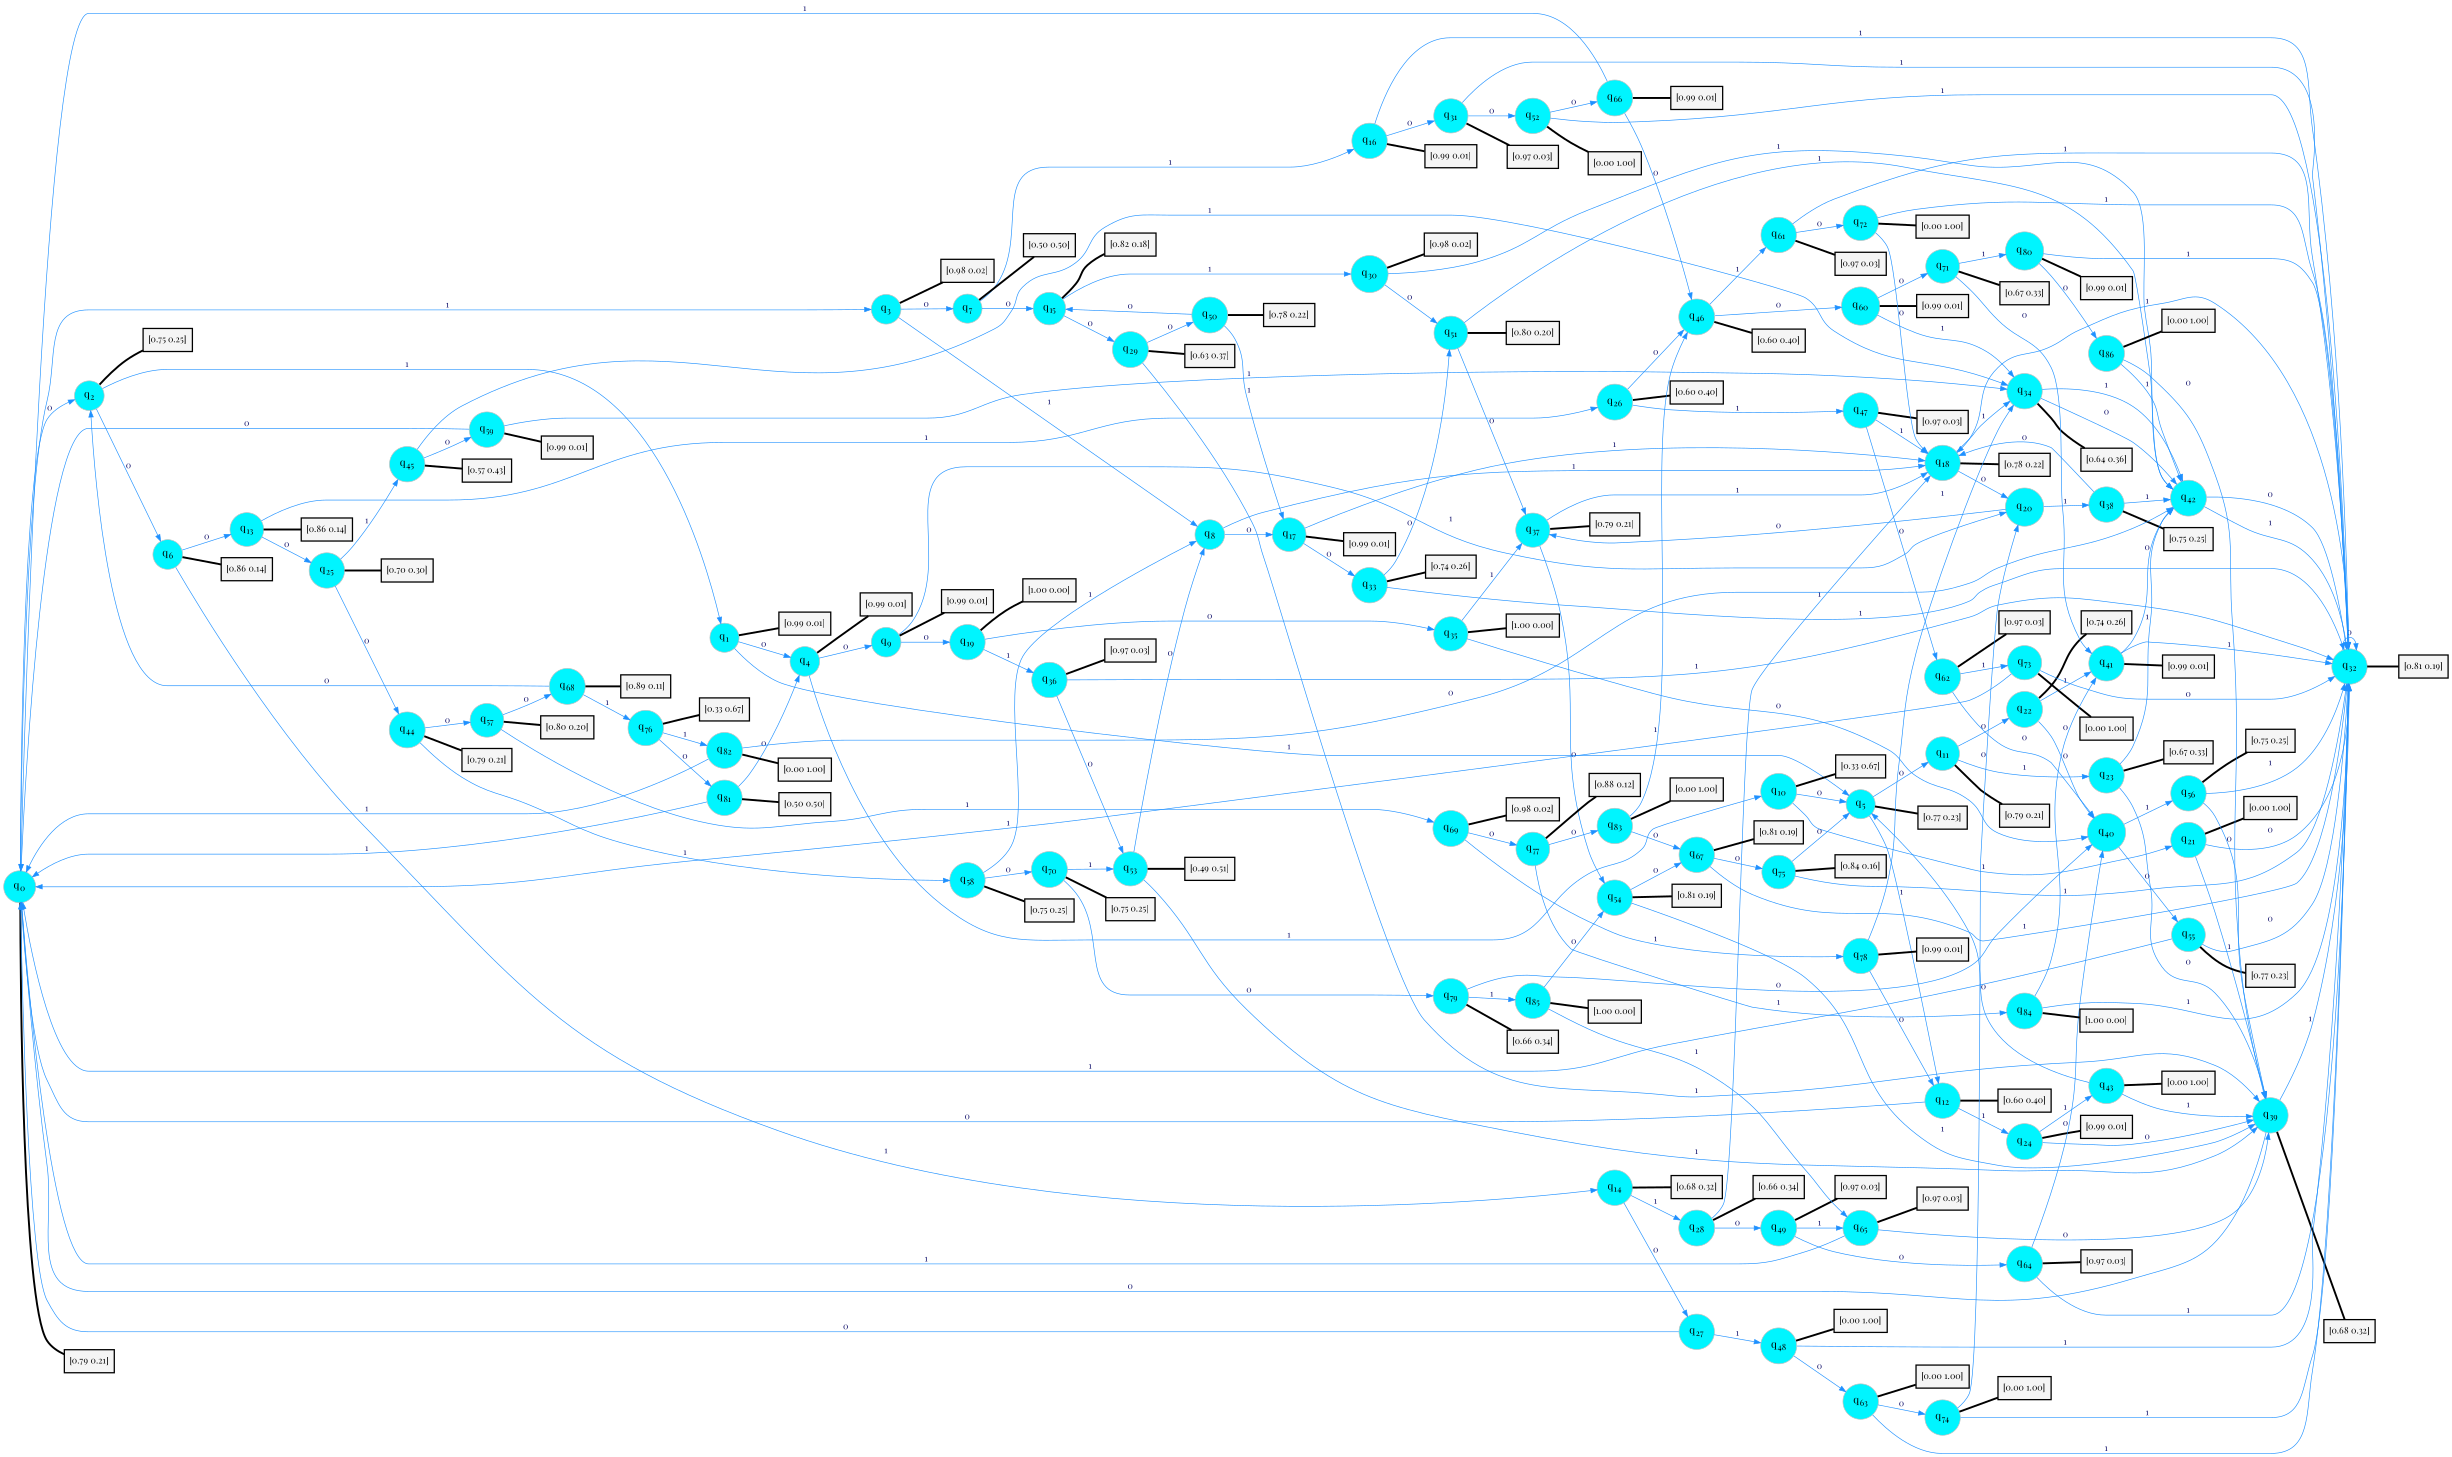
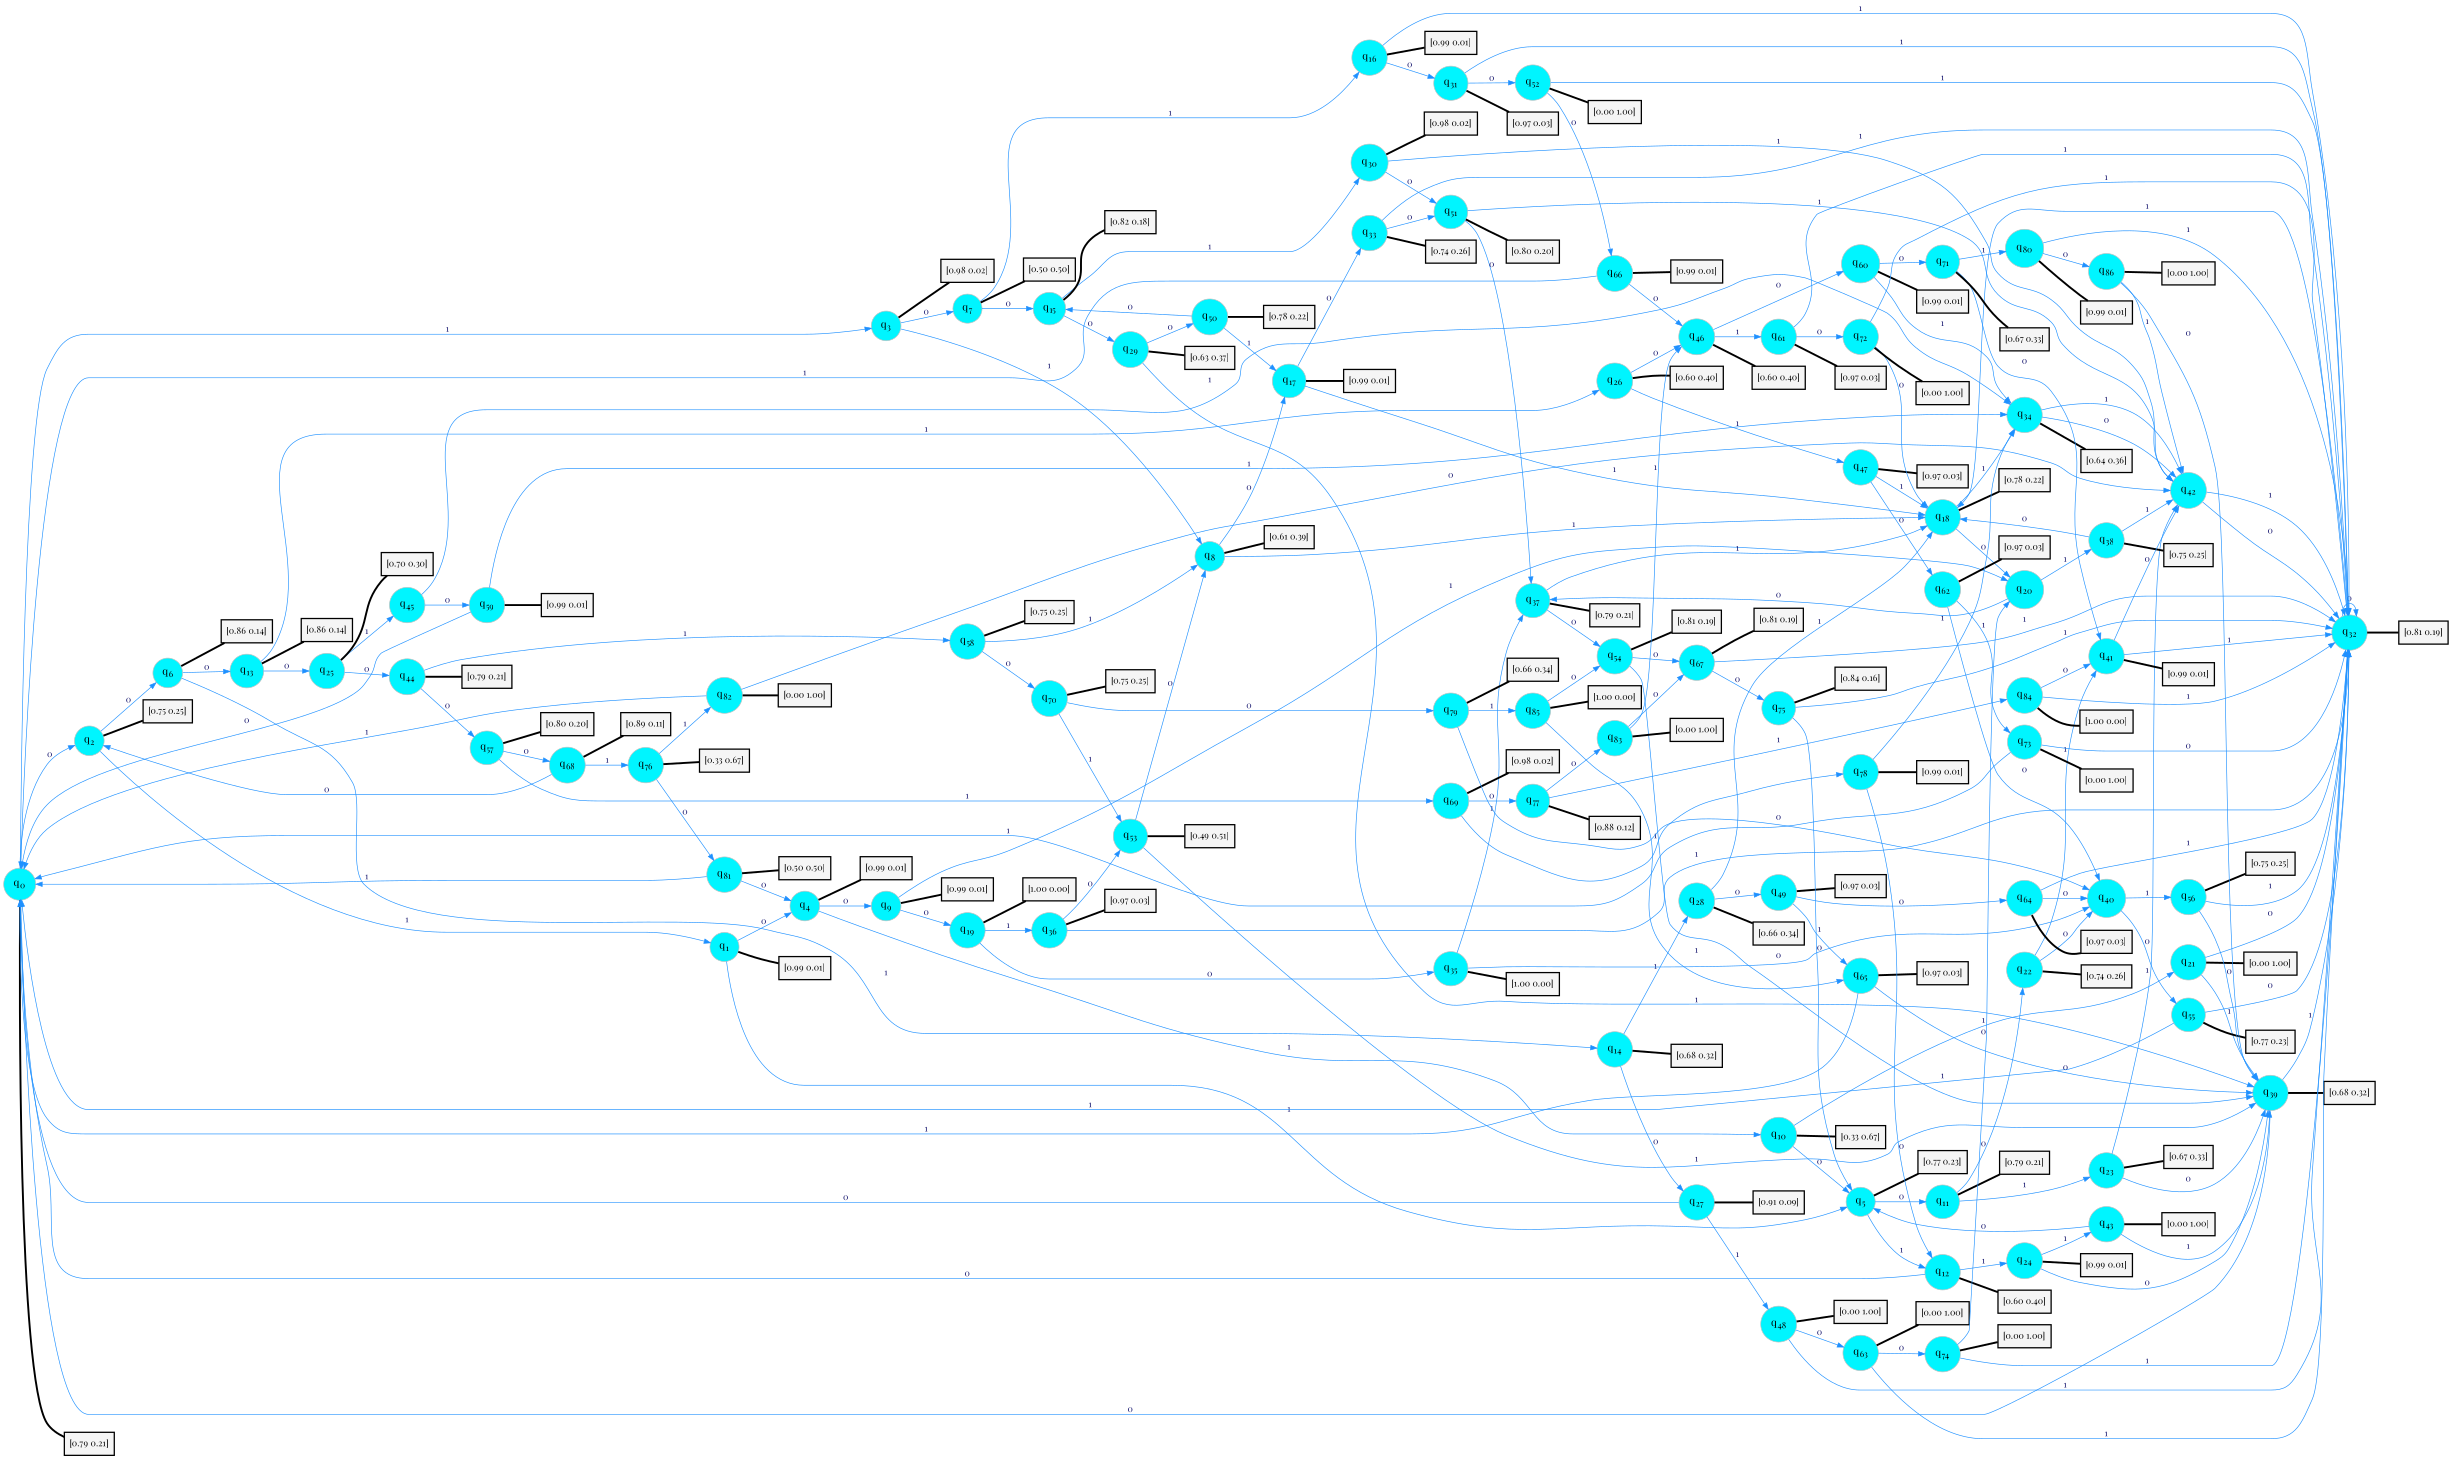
node "[0.57 0.43]": removed
node "[0.61 0.39]": added
node "[0.91 0.09]": added
